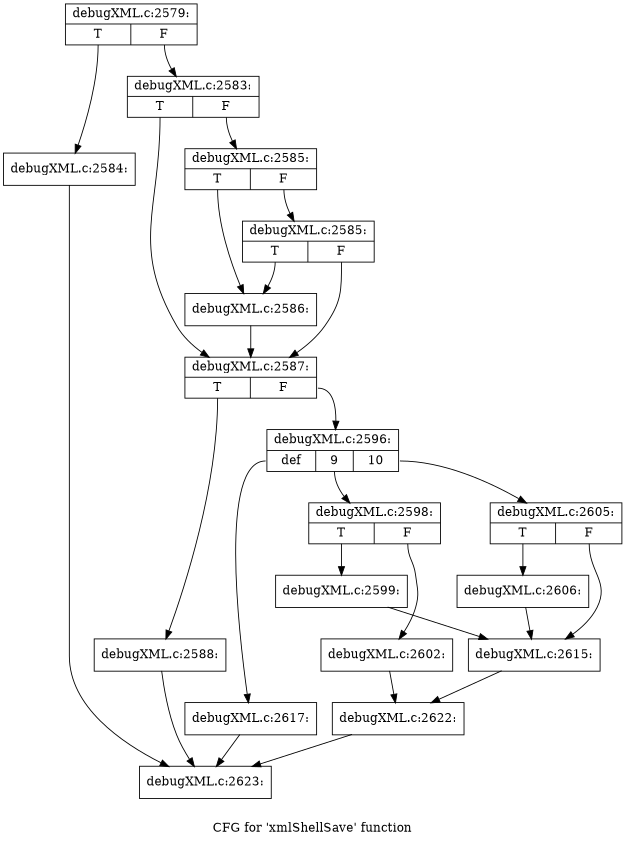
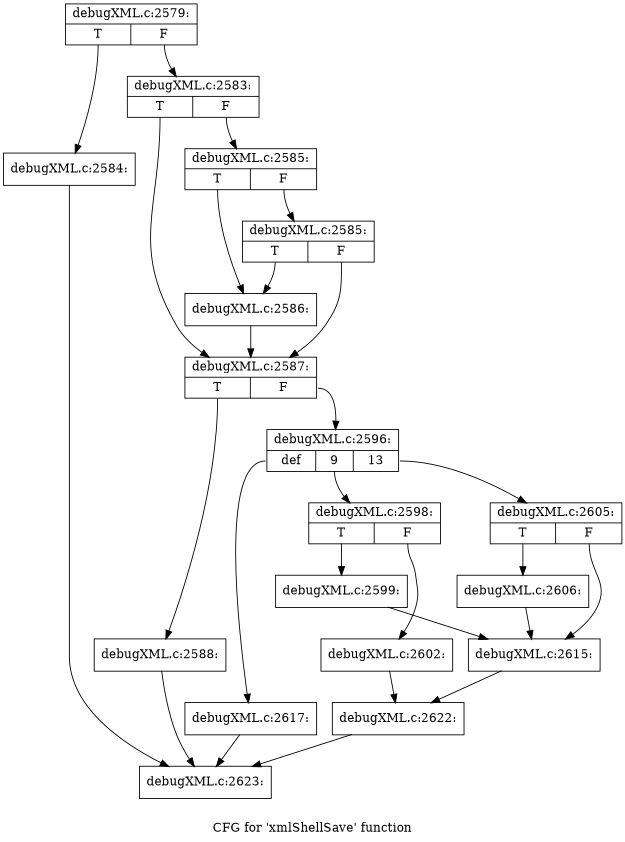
node "debugXML.c:2596:": text "10" -> "13"
